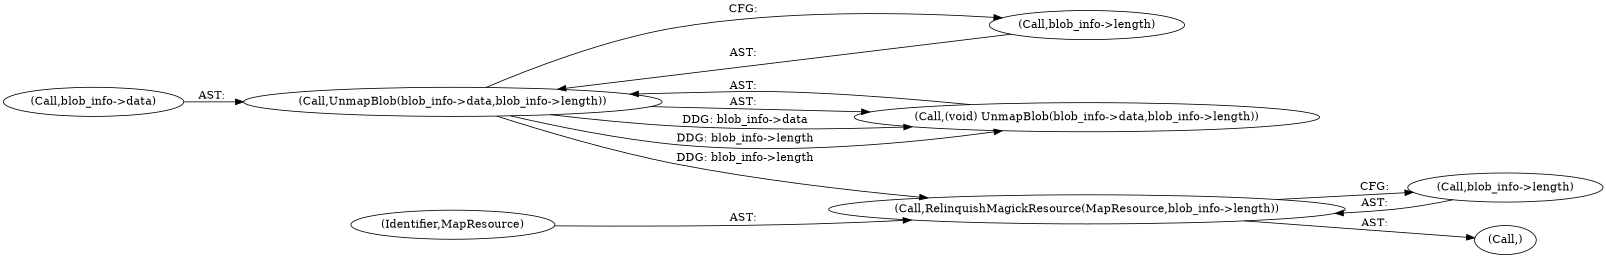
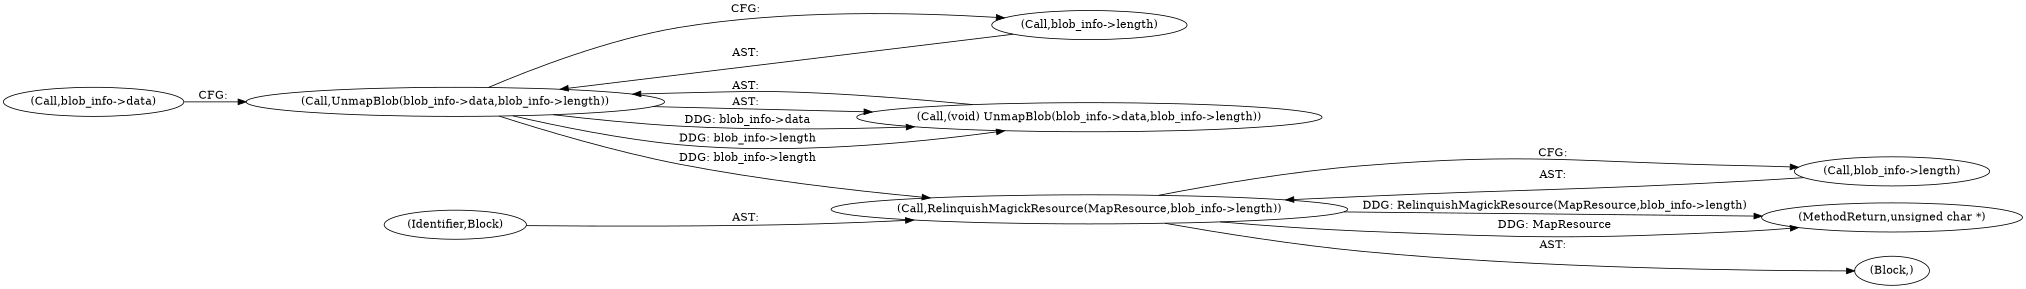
edge "(Call,blob_info->data)" -> "(Call,UnmapBlob(blob_info->data,blob_info->length))": label "AST: " -> "CFG: "
node "(MethodReturn,unsigned char *)": added
node "(Identifier,MapResource)": label "(Identifier,MapResource)" -> "(Identifier,Block)"
node "(Call,)": label "(Call,)" -> "(Block,)"
